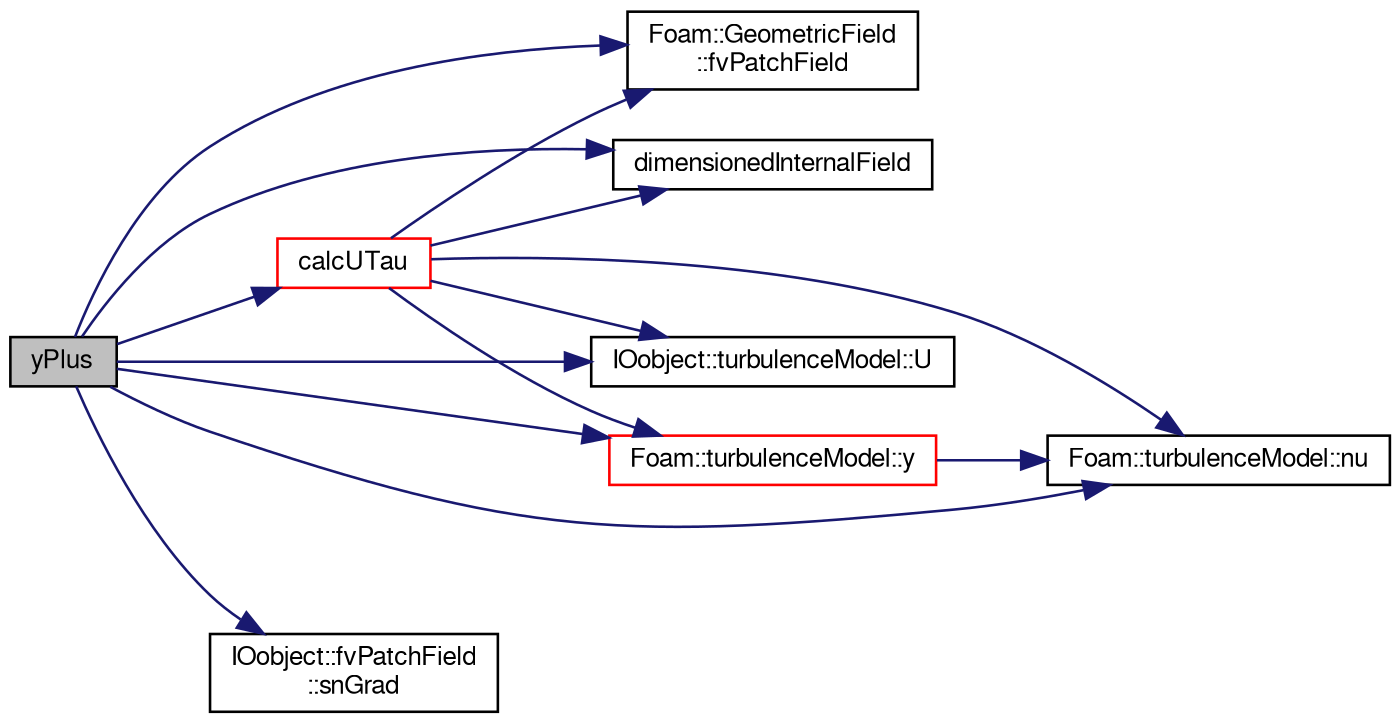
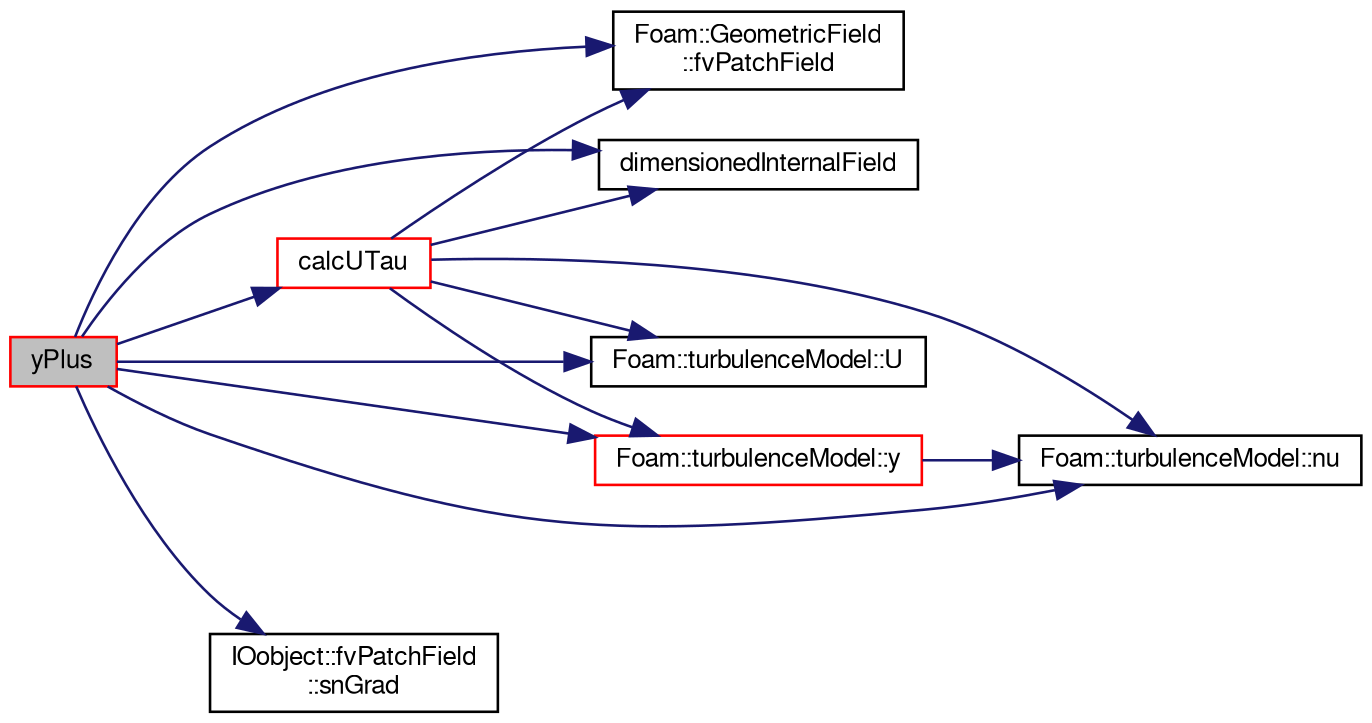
node "yPlus": color black -> red
node "IOobject::turbulenceModel::U": label "IOobject::turbulenceModel::U" -> "Foam::turbulenceModel::U"
